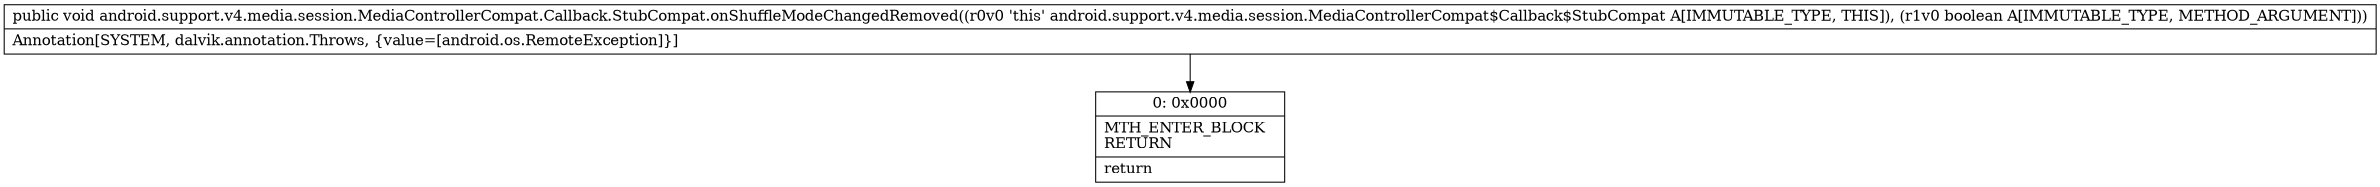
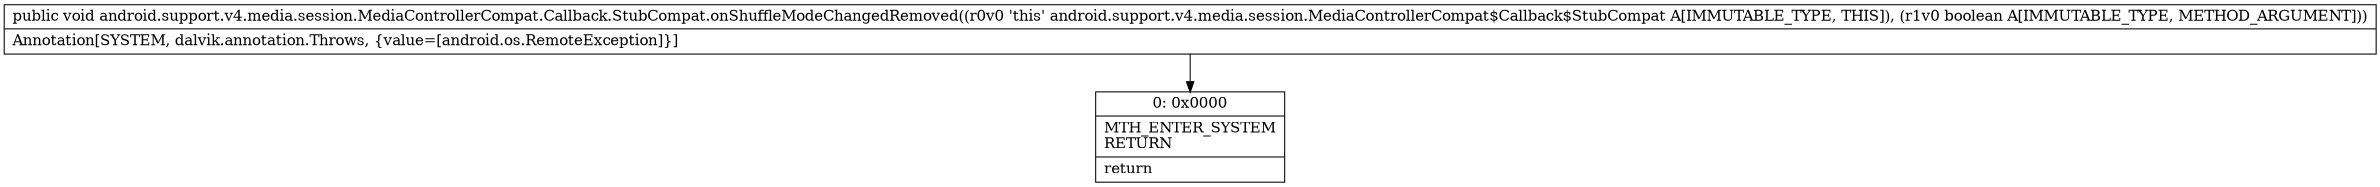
node "0: 0x0000": text "MTH_ENTER_BLOCK" -> "MTH_ENTER_SYSTEM"
